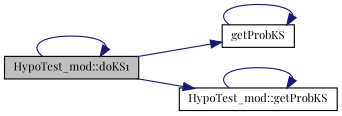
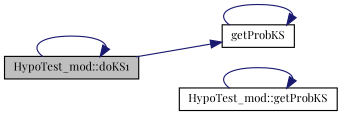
edge "HypoTest_mod::doKS1" -> "HypoTest_mod::getProbKS": removed
